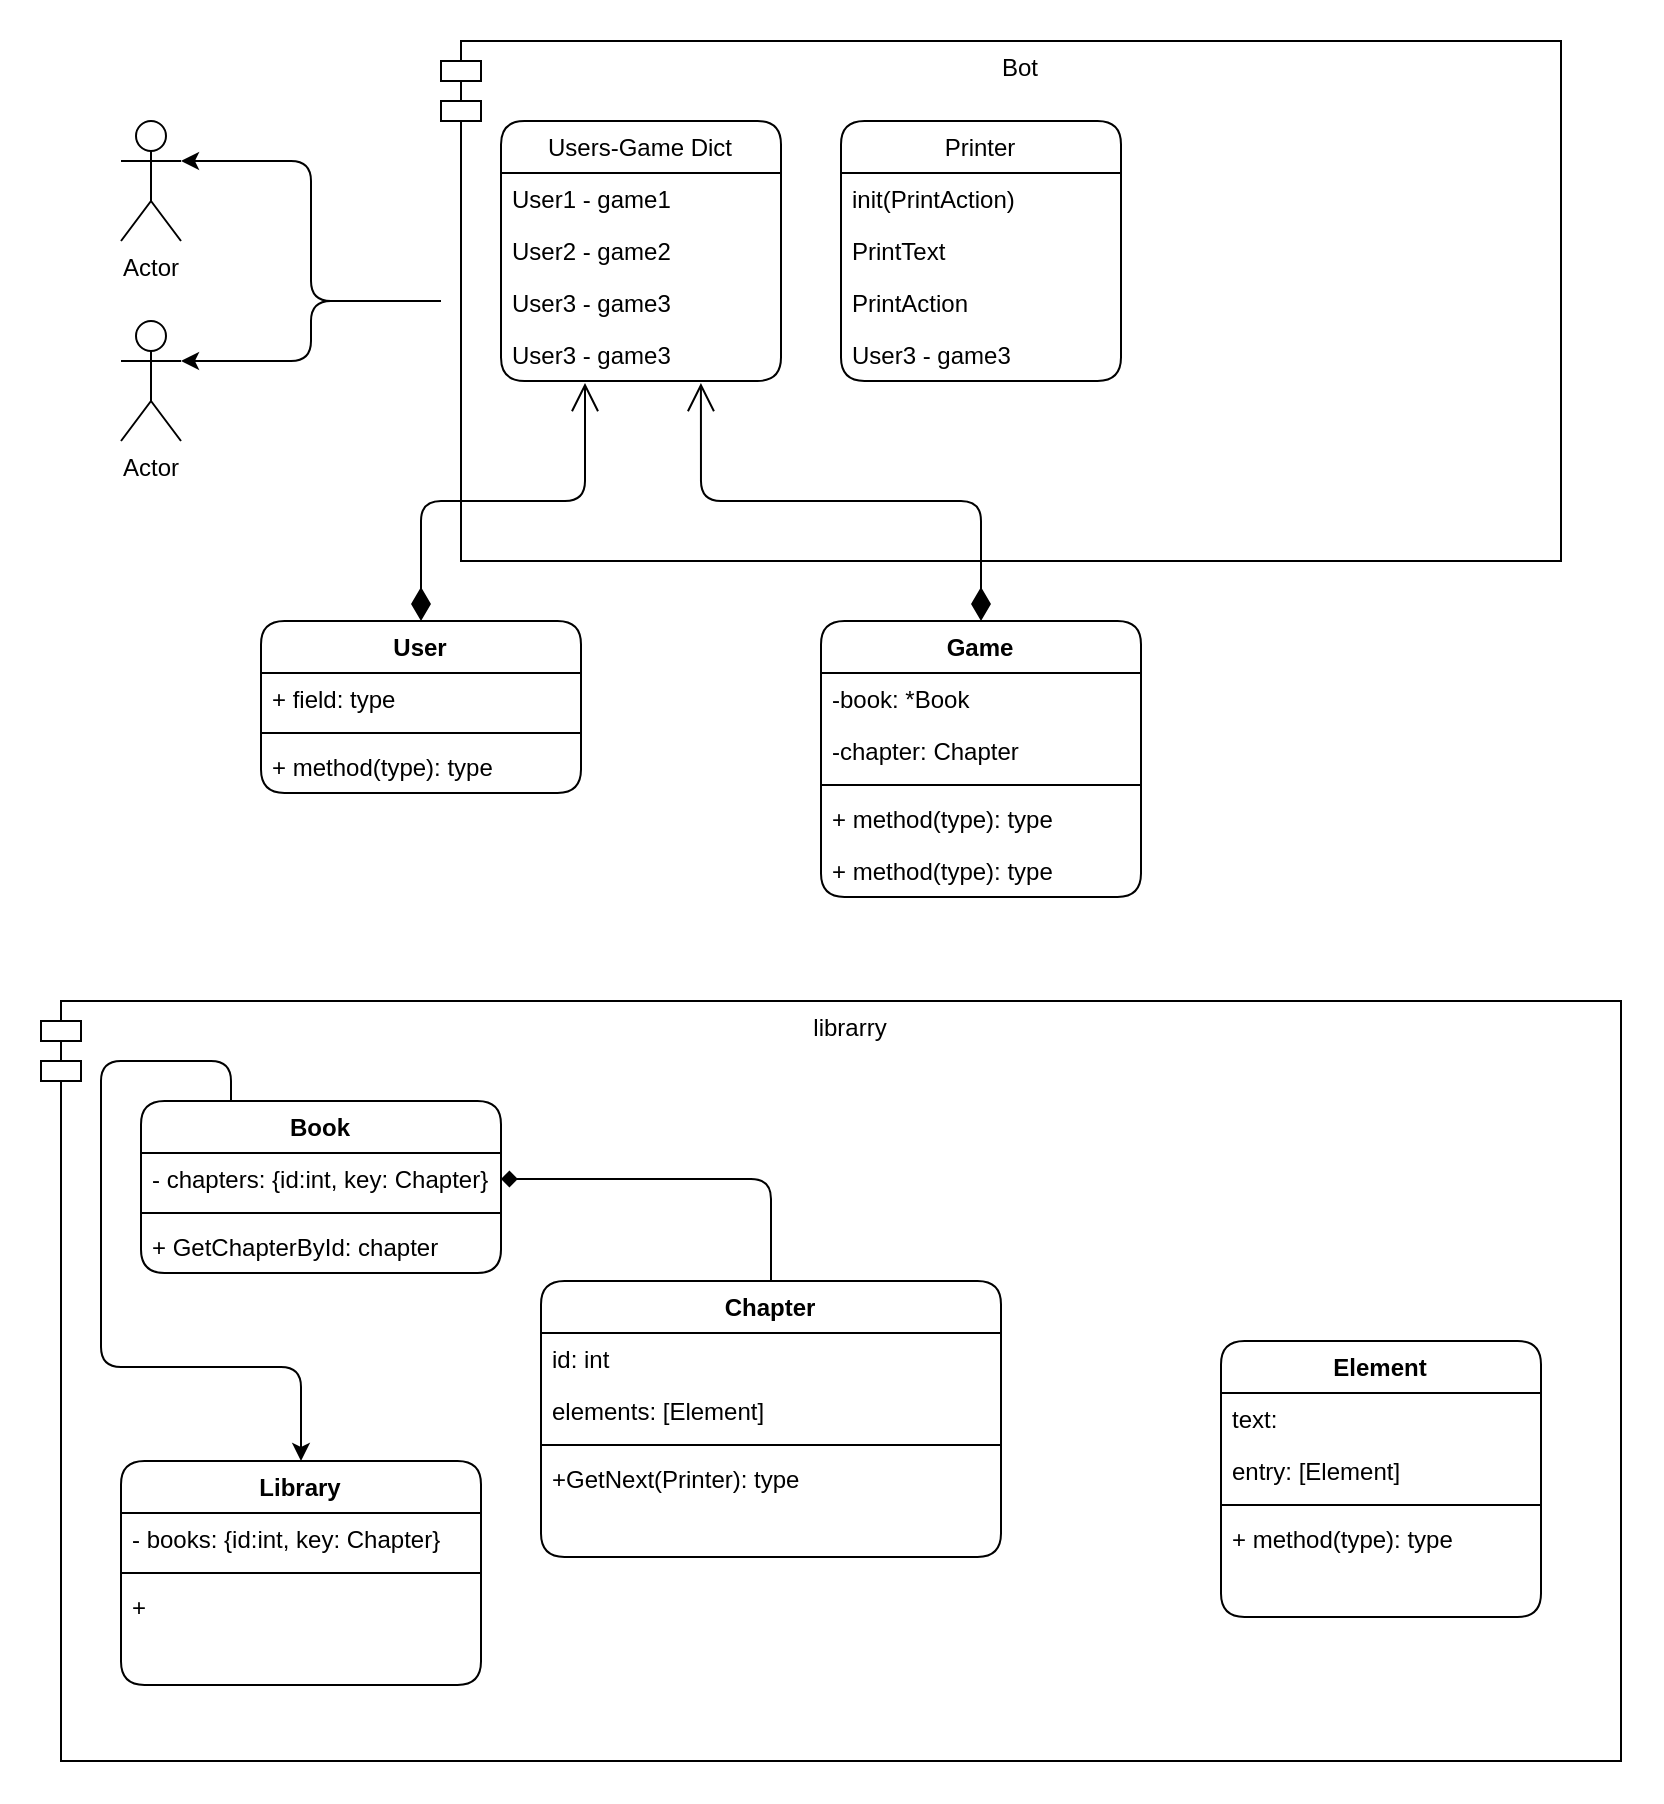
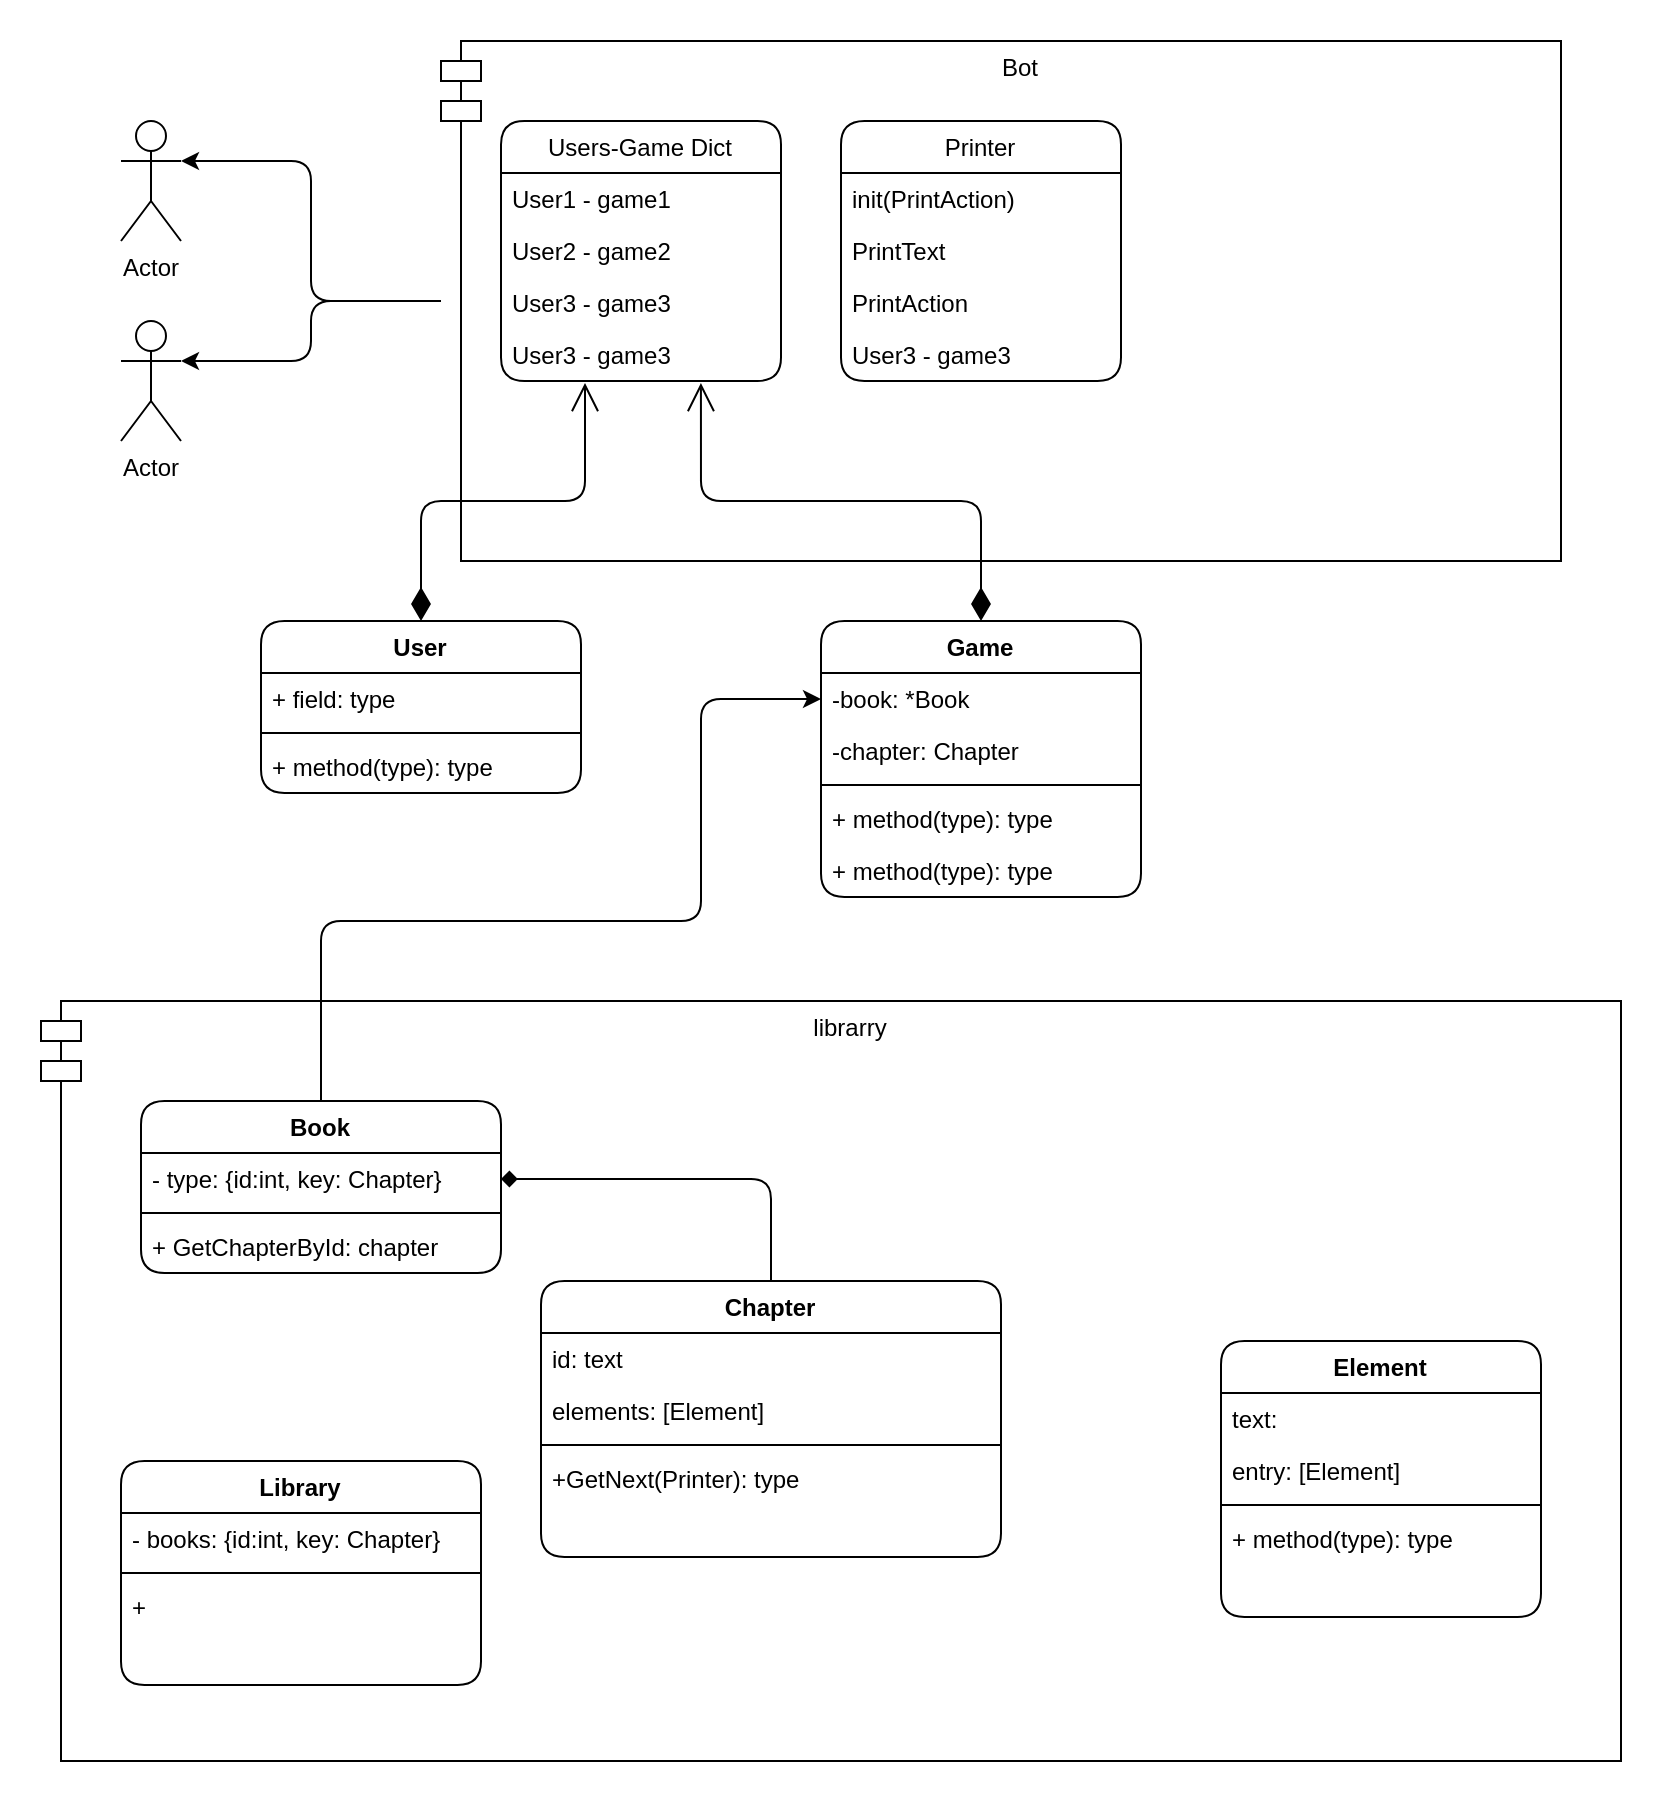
edge "Book" -> "-book: *Book": added
node "- chapters: {id:int, key: Chapter}": label "- chapters: {id:int, key: Chapter}" -> "- type: {id:int, key: Chapter}"
edge "Book" -> "Library": removed
node "id: int": label "id: int" -> "id: text"
